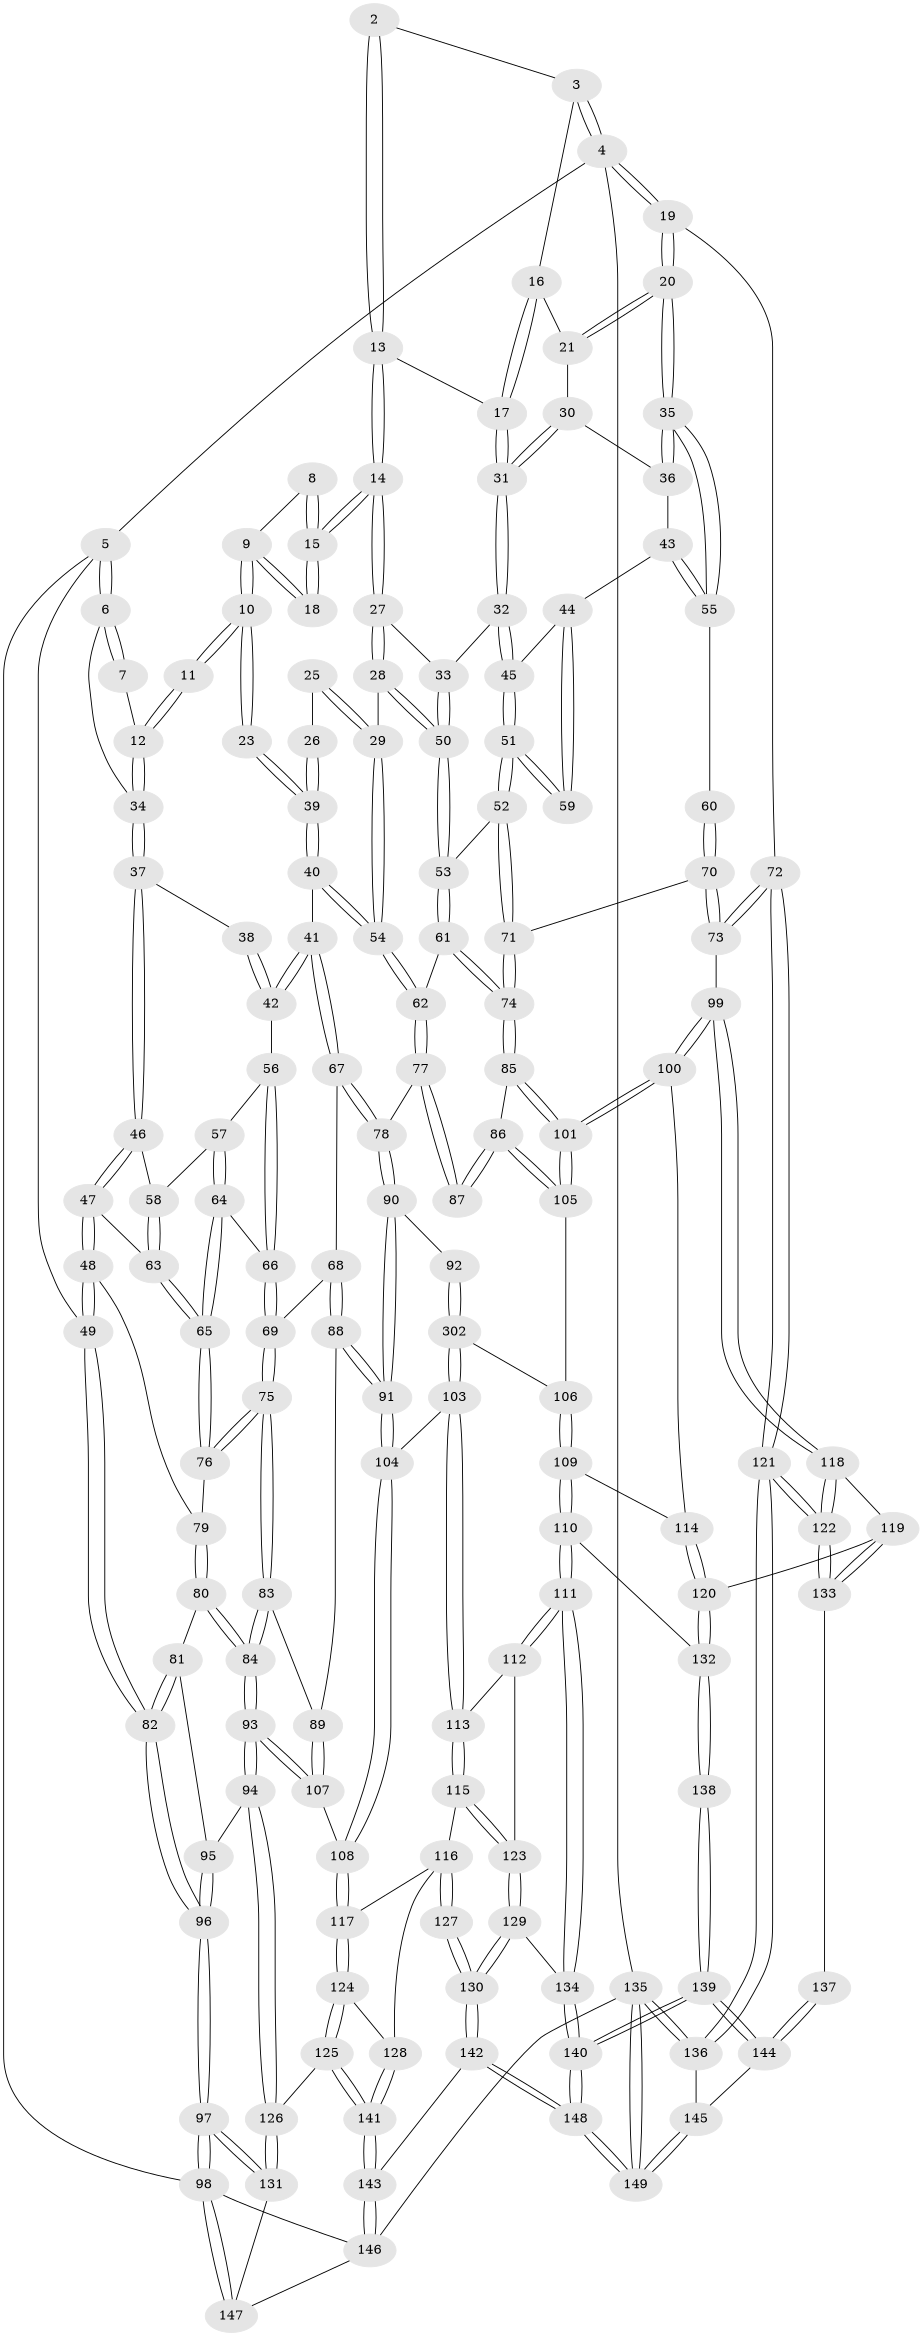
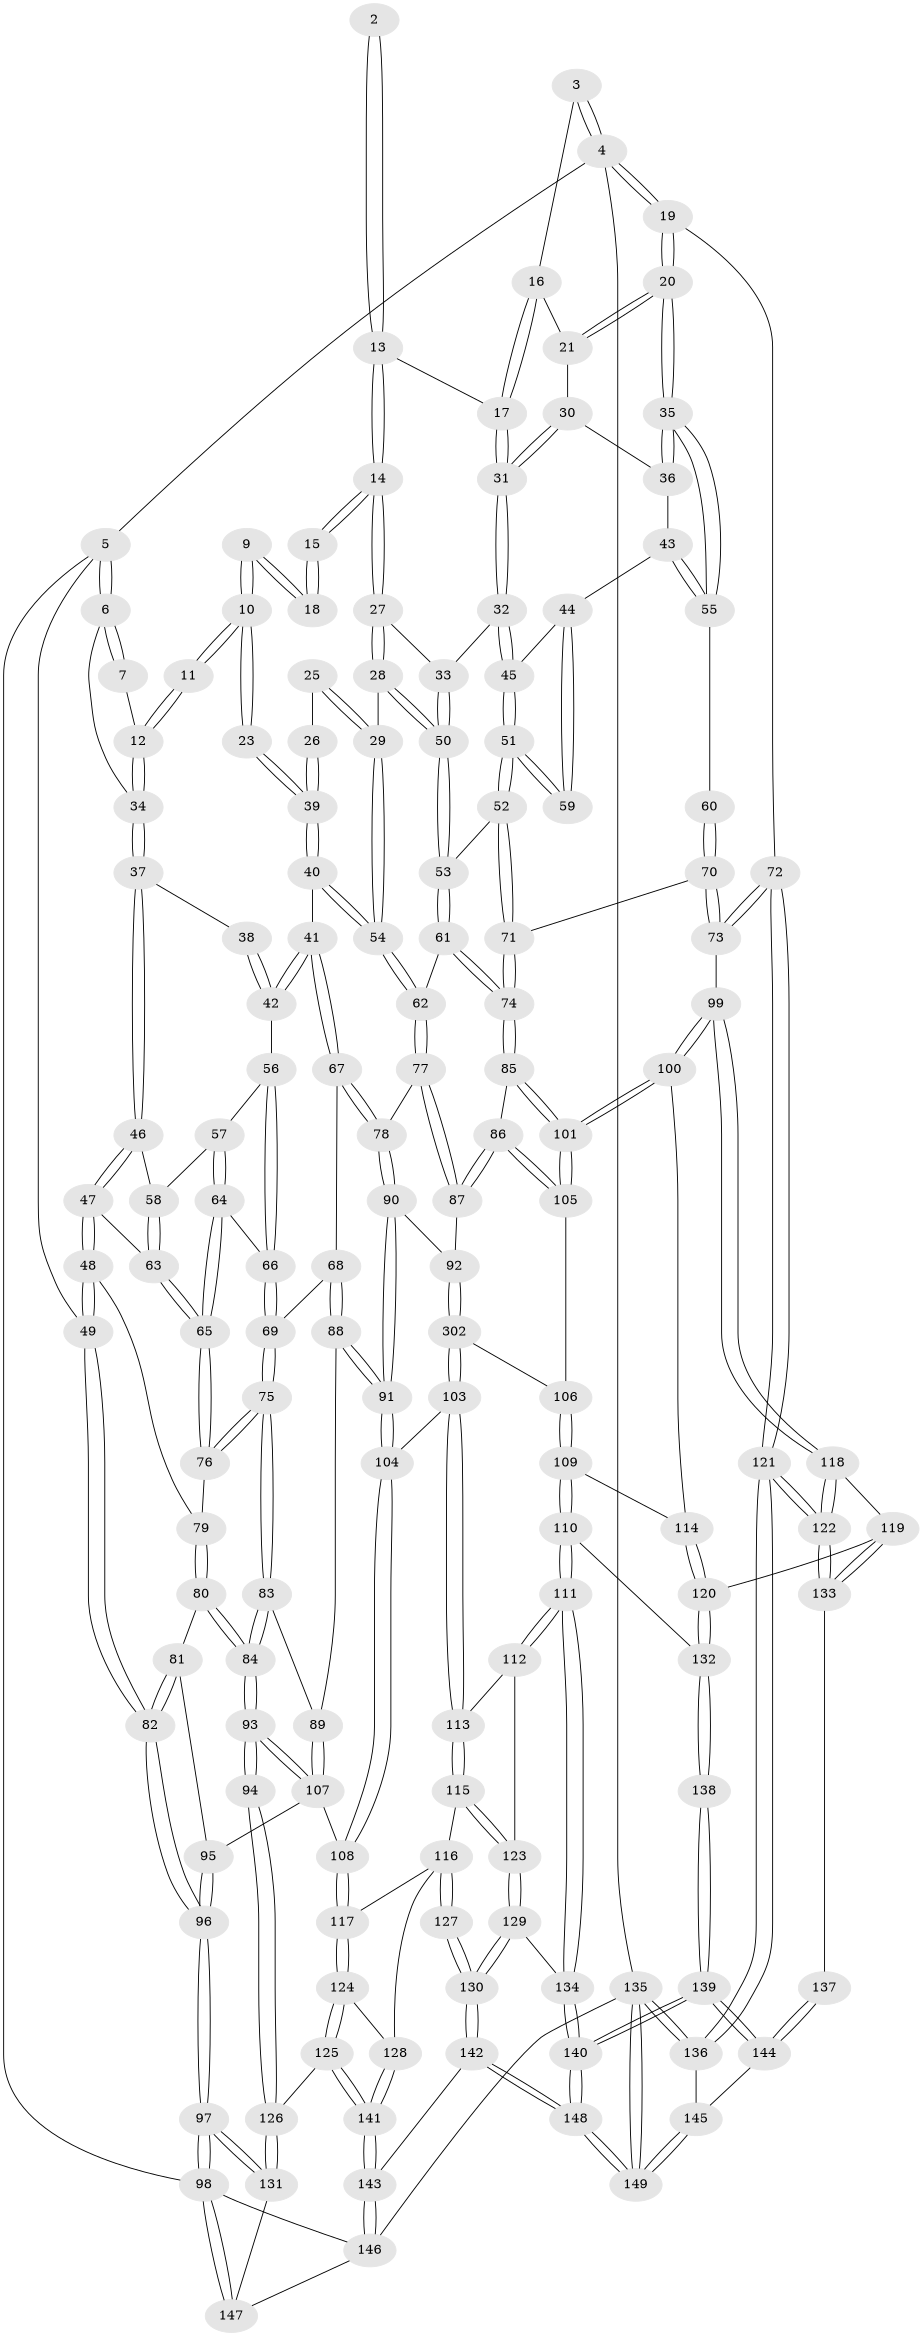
edge "2" -- "3": removed
node "8": removed
edge "87" -- "92": added
edge "94" -- "95": now "107" -- "95"
